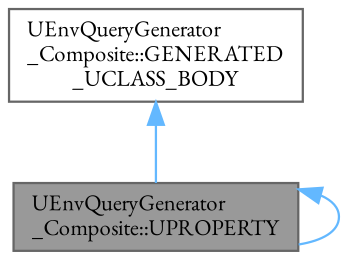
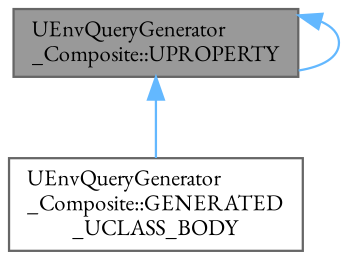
edge "UEnvQueryGenerator _Composite::UPROPERTY" -> "UEnvQueryGenerator _Composite::GENERATED _UCLASS_BODY": reversed
